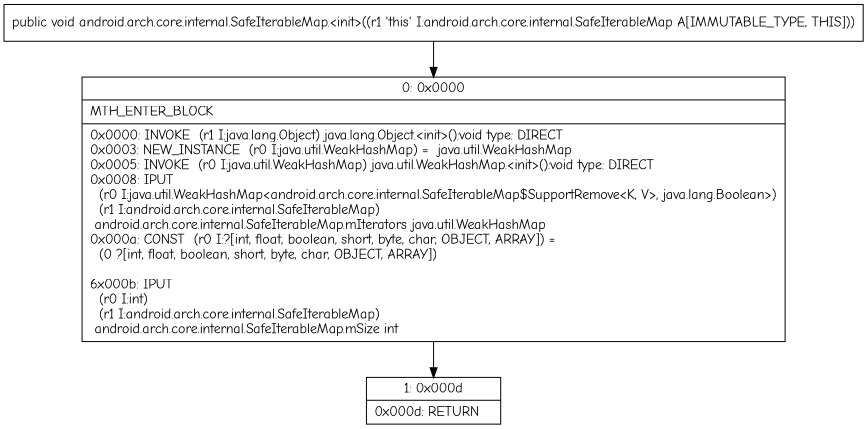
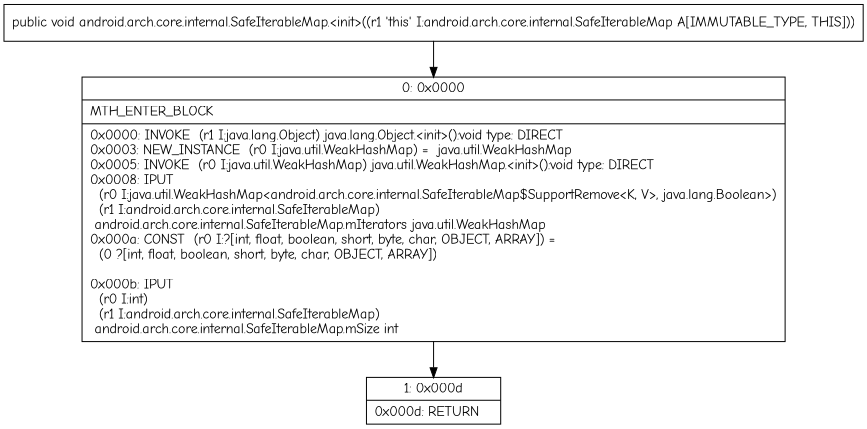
node "0: 0x0000": text "6x000b: IPUT" -> "0x000b: IPUT"
